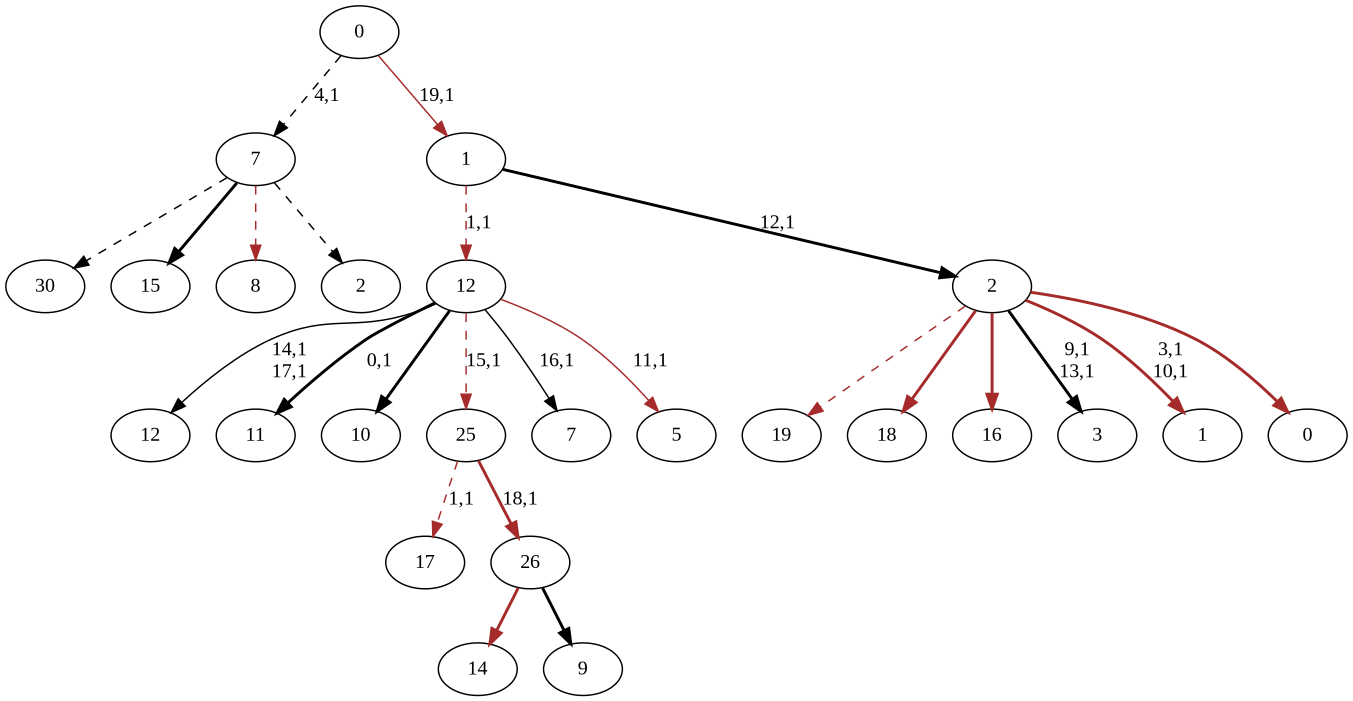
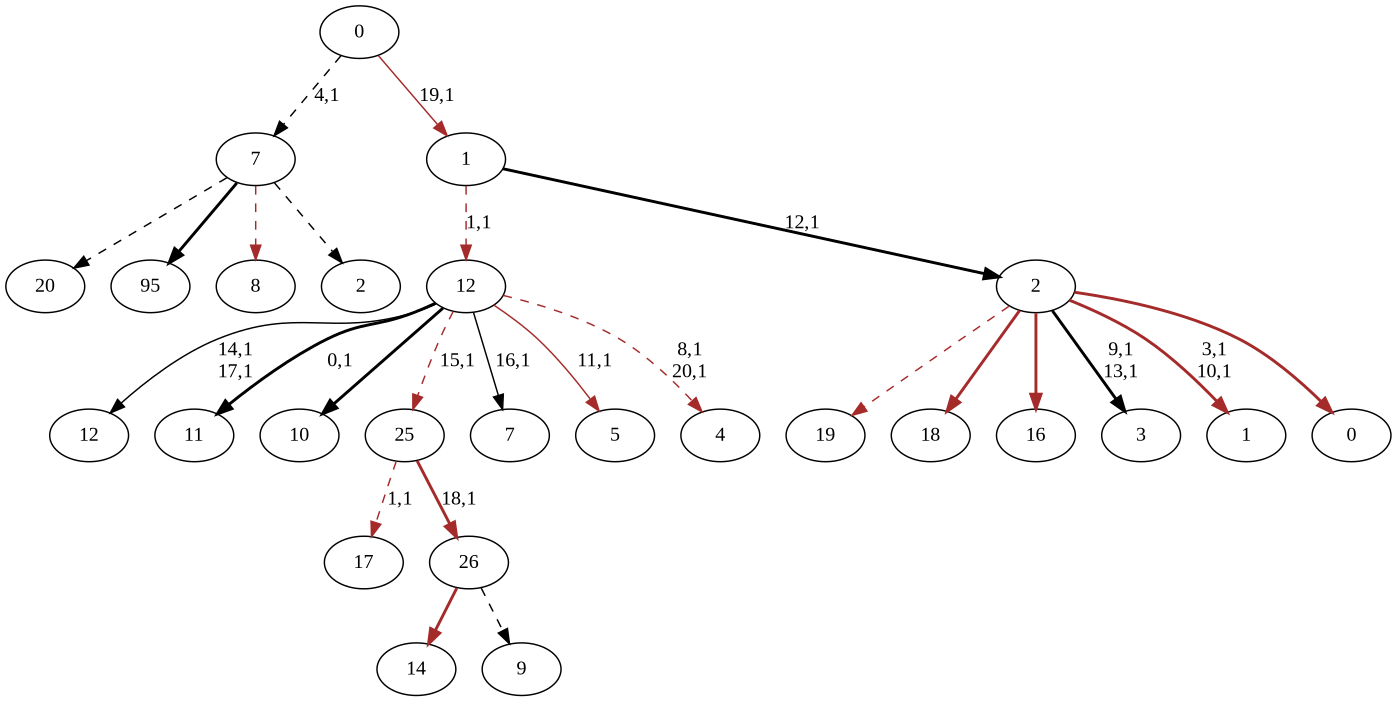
node "30": label "30" -> "20"
node "15": label "15" -> "95"
node "4": added
edge "26" -> "9": style bold -> dashed
